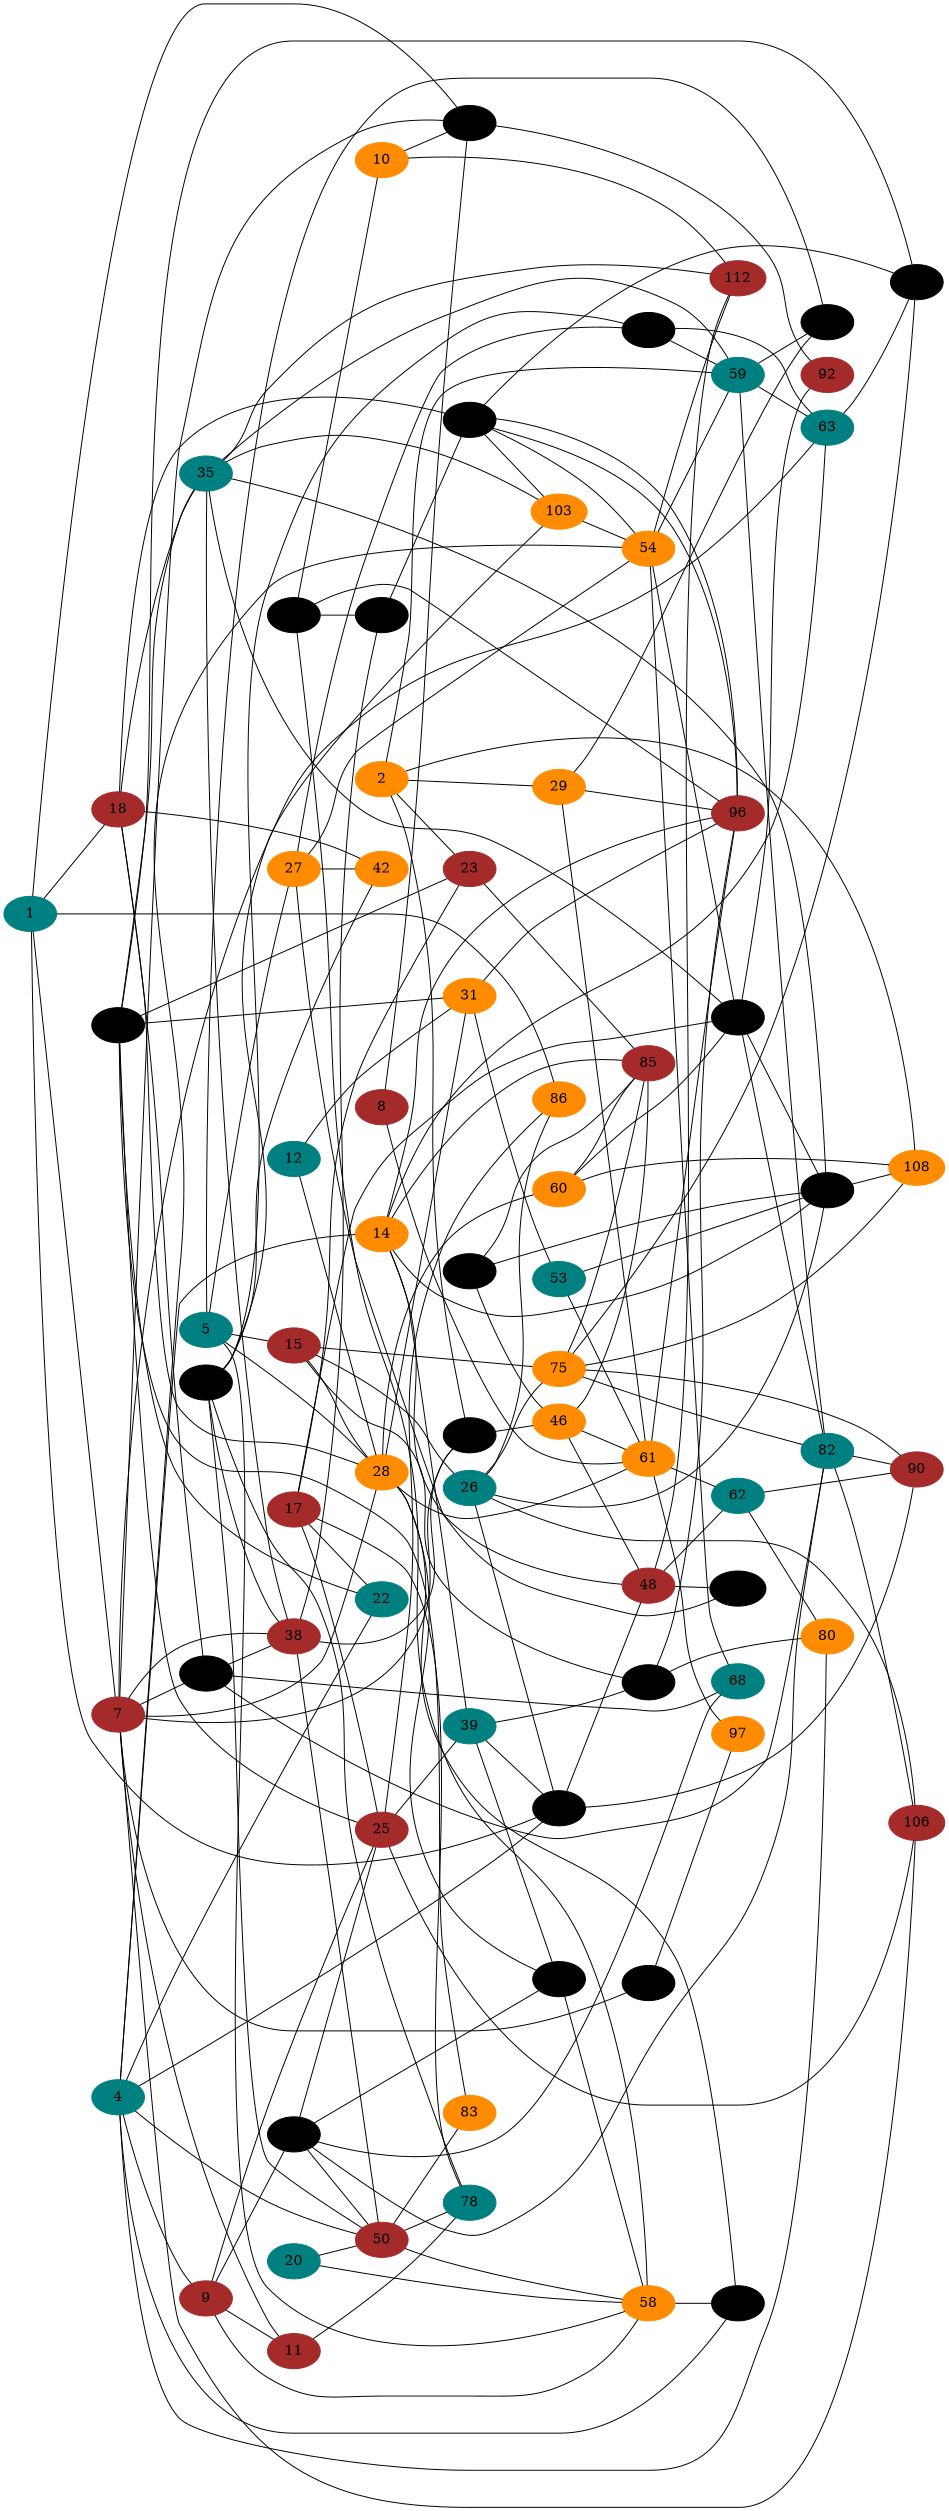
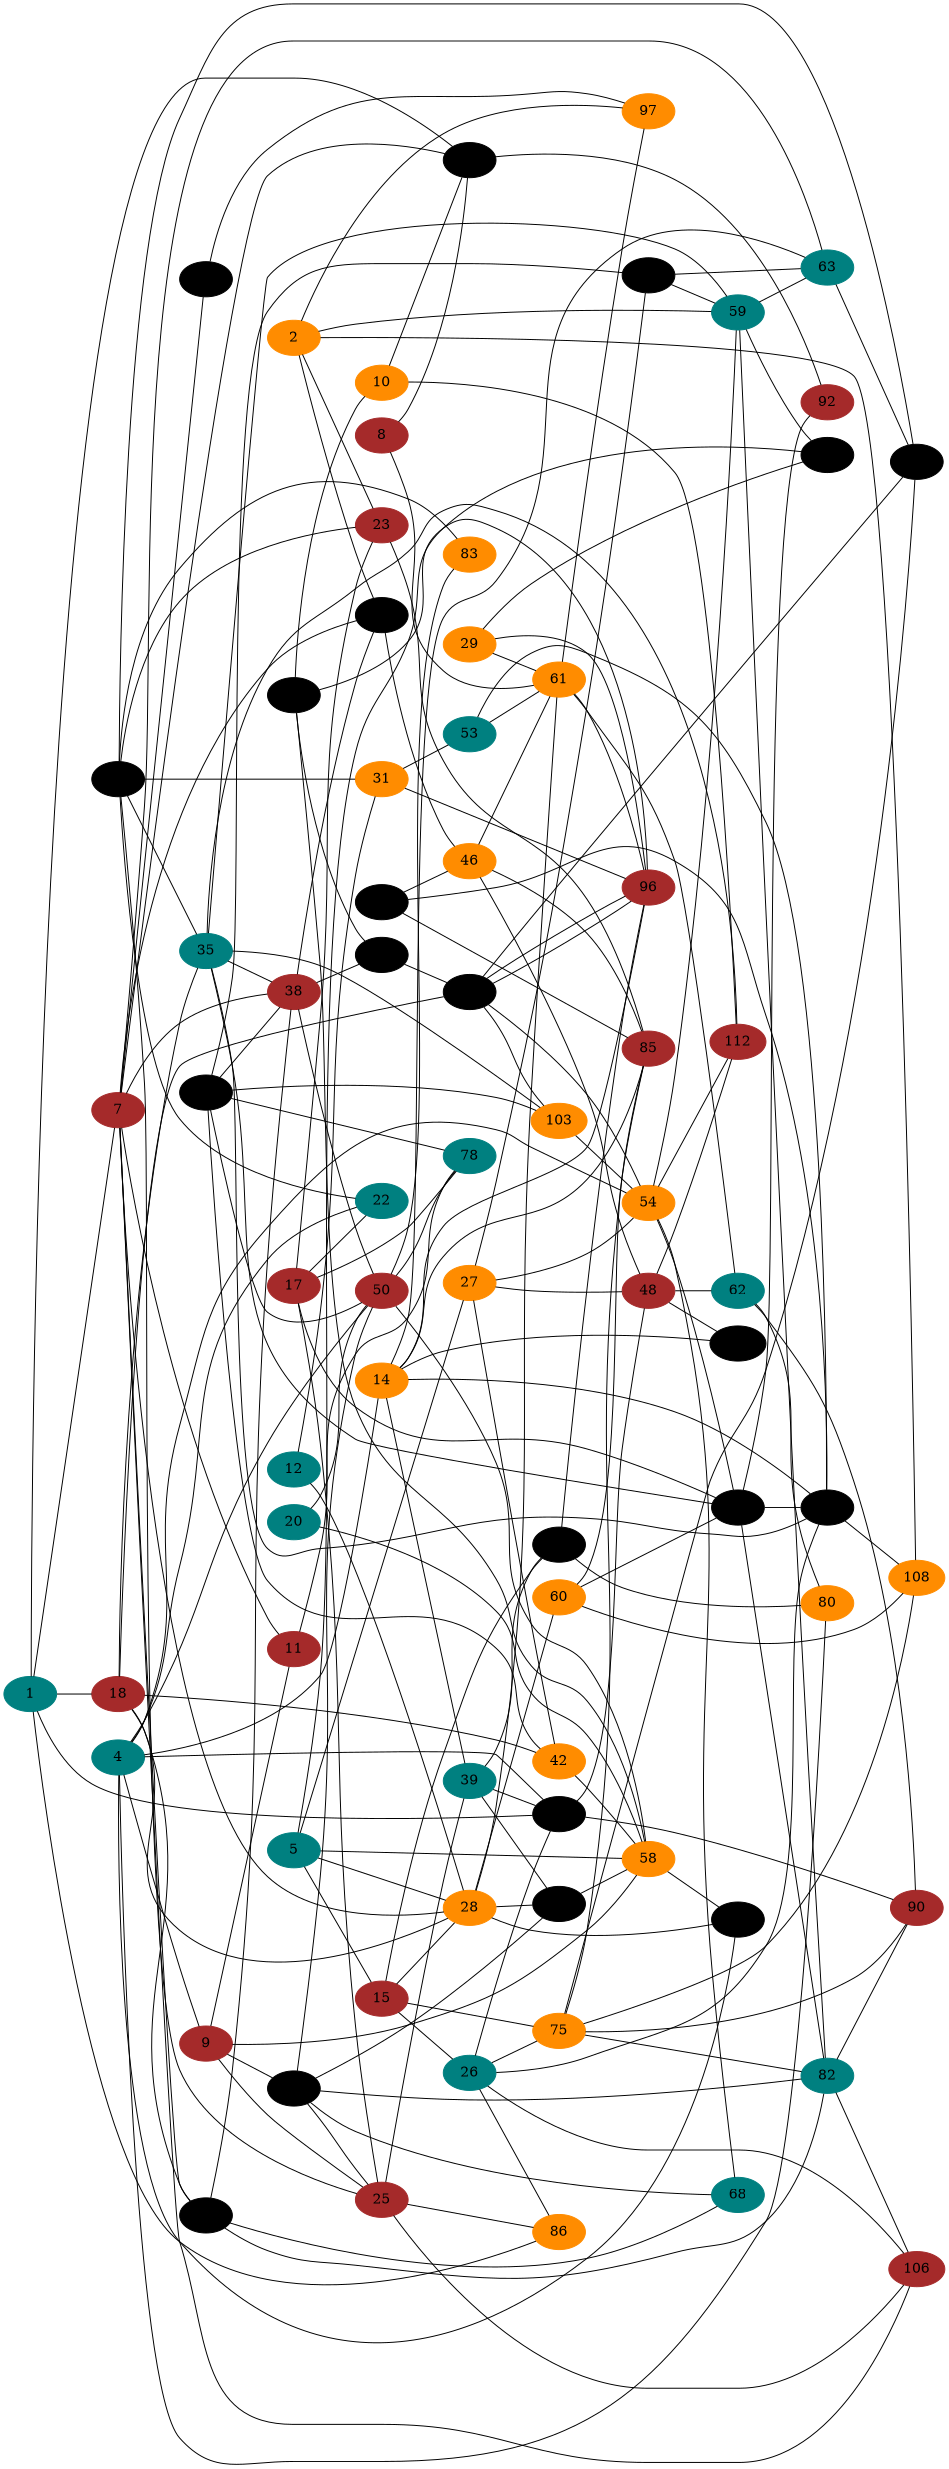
edge "2" -- "29": now "2" -- "97"
edge "31" -- "28": removed
edge "42" -- "58": added
